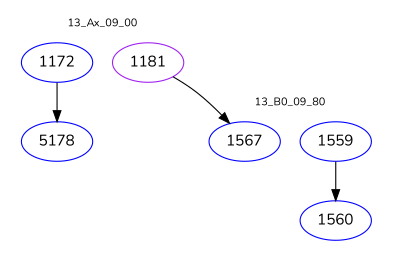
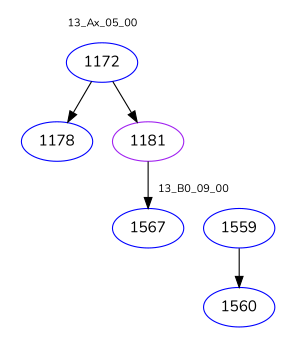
cluster "13_Ax_09_00": label "13_Ax_09_00" -> "13_Ax_05_00"
edge "1172" -> "1181": added
cluster "13_B0_09_80": label "13_B0_09_80" -> "13_B0_09_00"
node "5178": label "5178" -> "1178"
